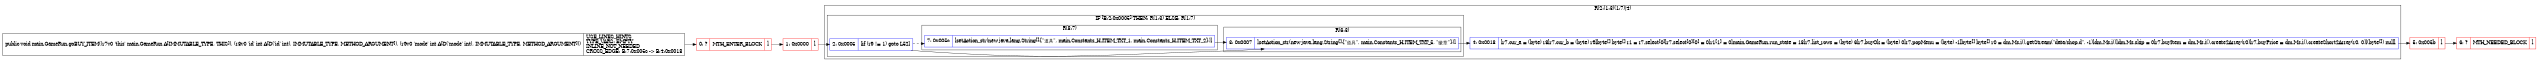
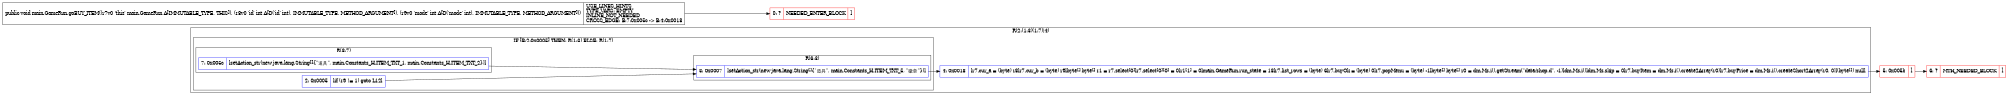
node "0: ?": text "MTH_ENTER_BLOCK" -> "NEEDED_ENTER_BLOCK"
node "1: 0x0000": removed
node "2: 0x0005": text "lif (r9 != 1) goto L52l" -> "lif (r9 != 1) goto L12l"
edge "2: 0x0005" -> "7: 0x005c": removed
